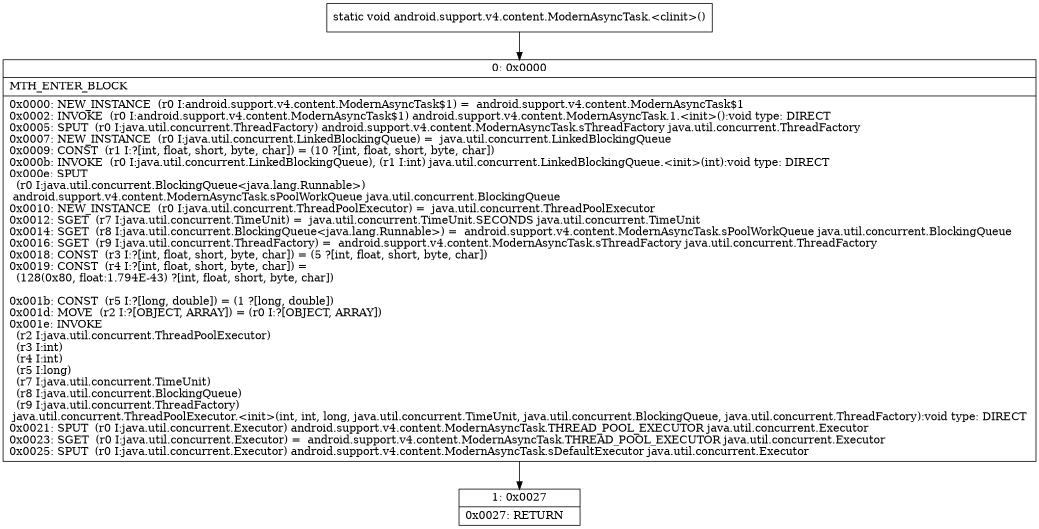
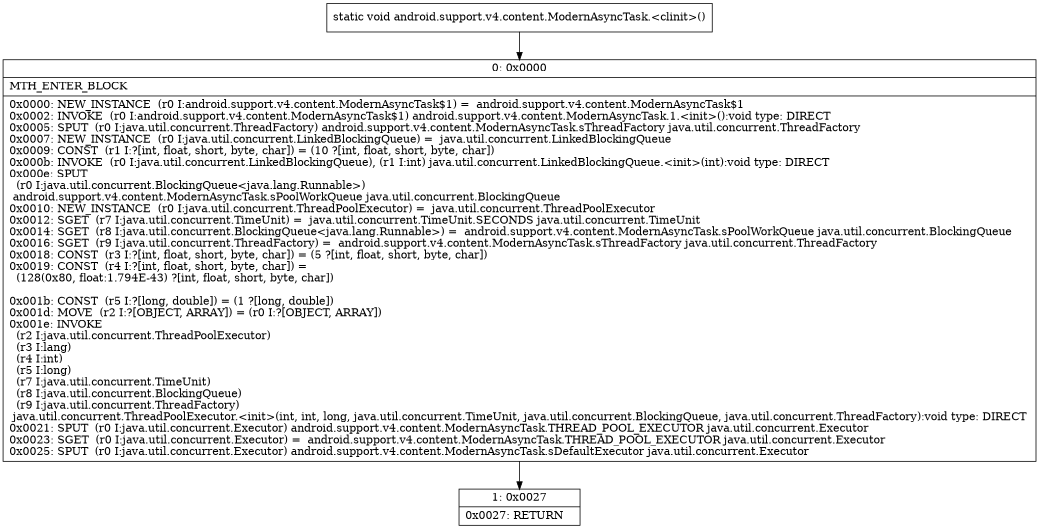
node "0: 0x0000": text "(r3 I:int)" -> "(r3 I:lang)"
